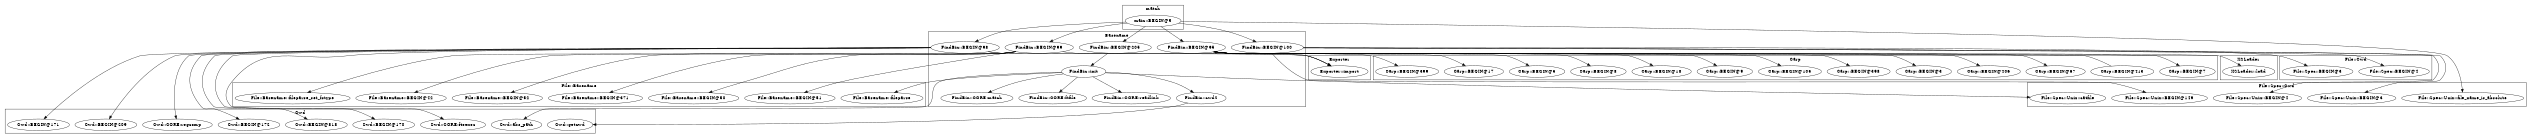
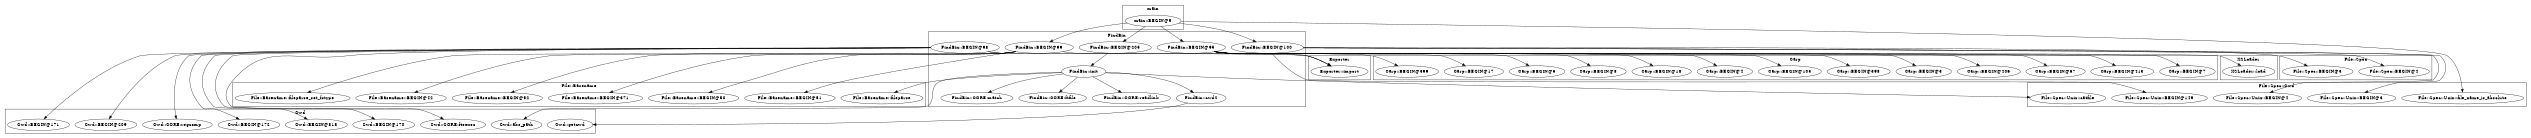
cluster "match": label "match" -> "main"
edge "main::BEGIN@5" -> "FindBin::BEGIN@98": removed
cluster "Basename": label "Basename" -> "FindBin"
edge "Carp::BEGIN@413" -> "FindBin::BEGIN@95": reversed
cluster "File::Cwd": label "File::Cwd" -> "File::Spec"
node "Carp::BEGIN@9": label "Carp::BEGIN@9" -> "Carp::BEGIN@4"
